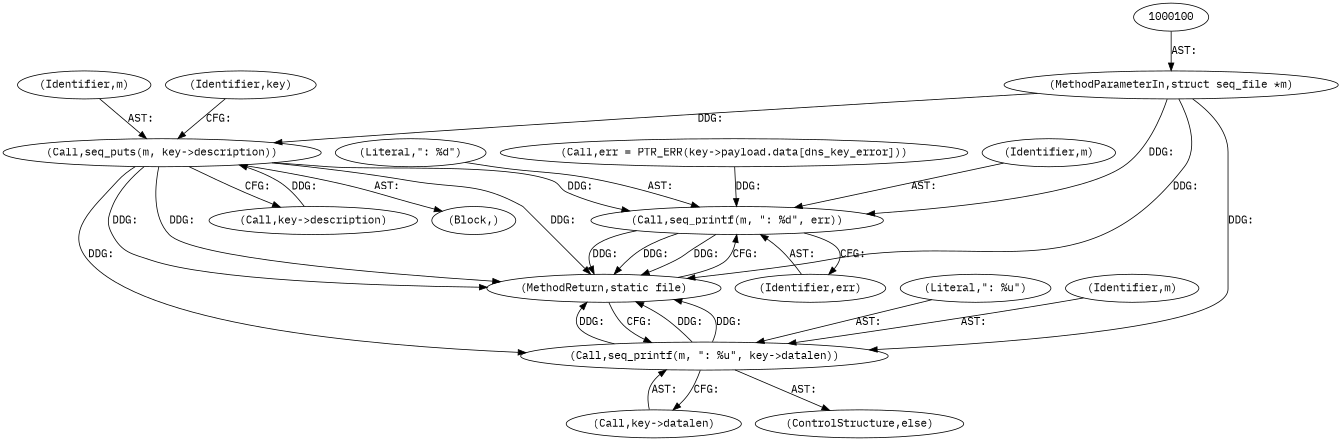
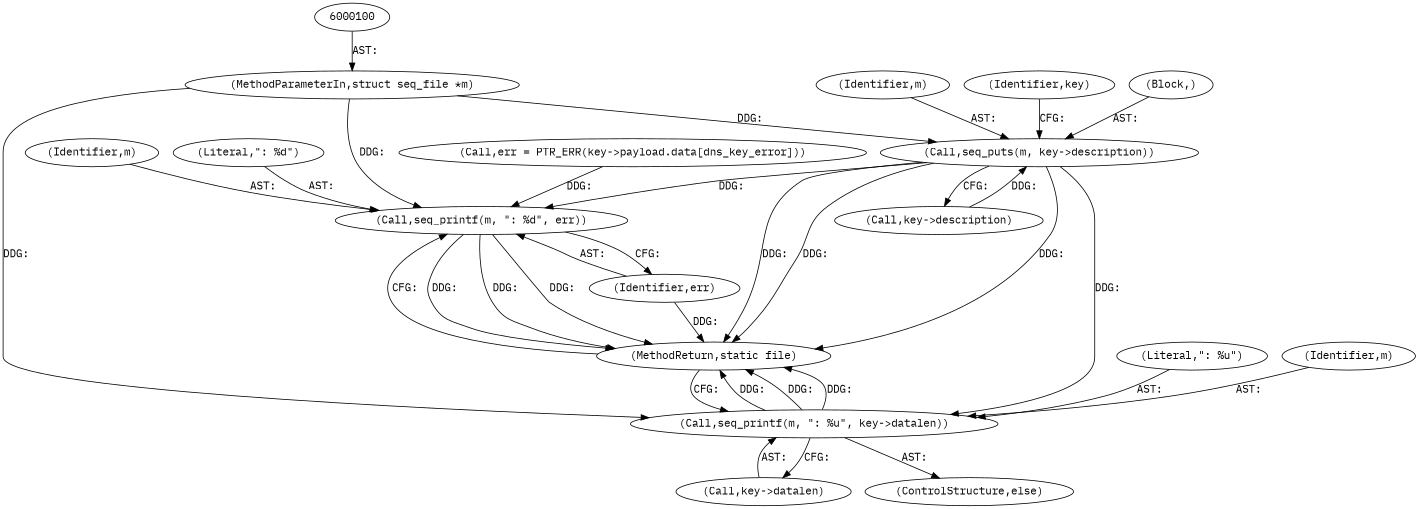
node "1000100": label "1000100" -> "6000100"
edge "(Call,seq_puts(m, key->description))" -> "(Block,)": reversed
edge "(MethodParameterIn,struct seq_file *m)" -> "(MethodReturn,static file)": now "(Identifier,err)" -> "(MethodReturn,static file)"
